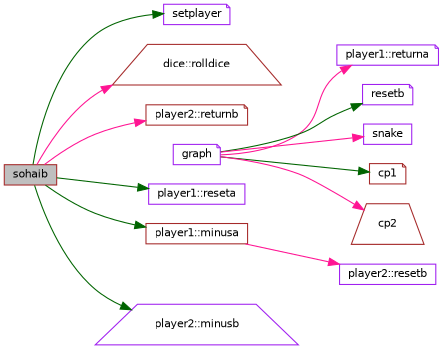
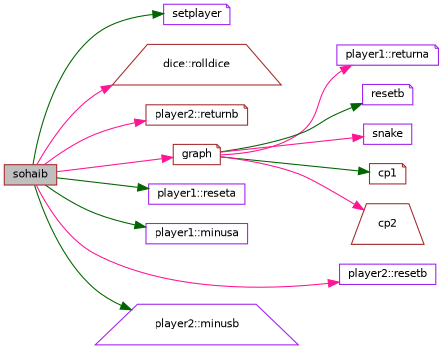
node "graph": color purple -> brown
edge "sohaib" -> "graph": added
node "player1::minusa": color brown -> purple
edge "player1::minusa" -> "player2::resetb": now "sohaib" -> "player2::resetb"
